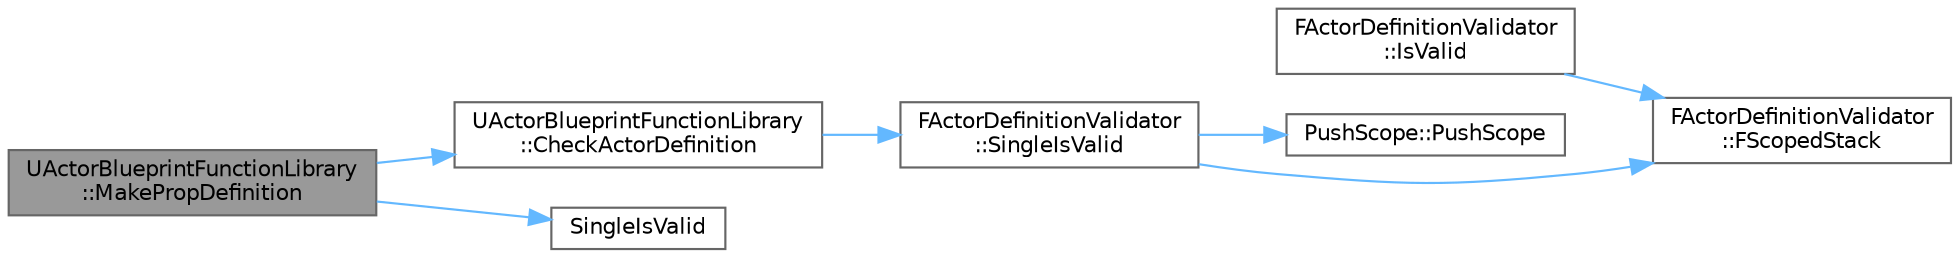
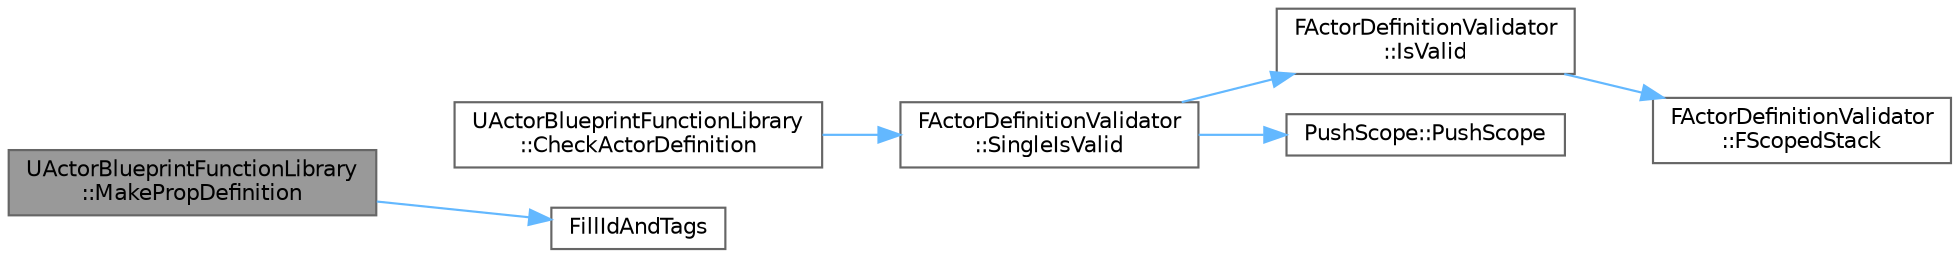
edge "UActorBlueprintFunctionLibrary ::MakePropDefinition" -> "UActorBlueprintFunctionLibrary ::CheckActorDefinition": removed
edge "FActorDefinitionValidator ::SingleIsValid" -> "FActorDefinitionValidator ::FScopedStack": now "FActorDefinitionValidator ::SingleIsValid" -> "FActorDefinitionValidator ::IsValid"
node "SingleIsValid": label "SingleIsValid" -> "FillIdAndTags"
